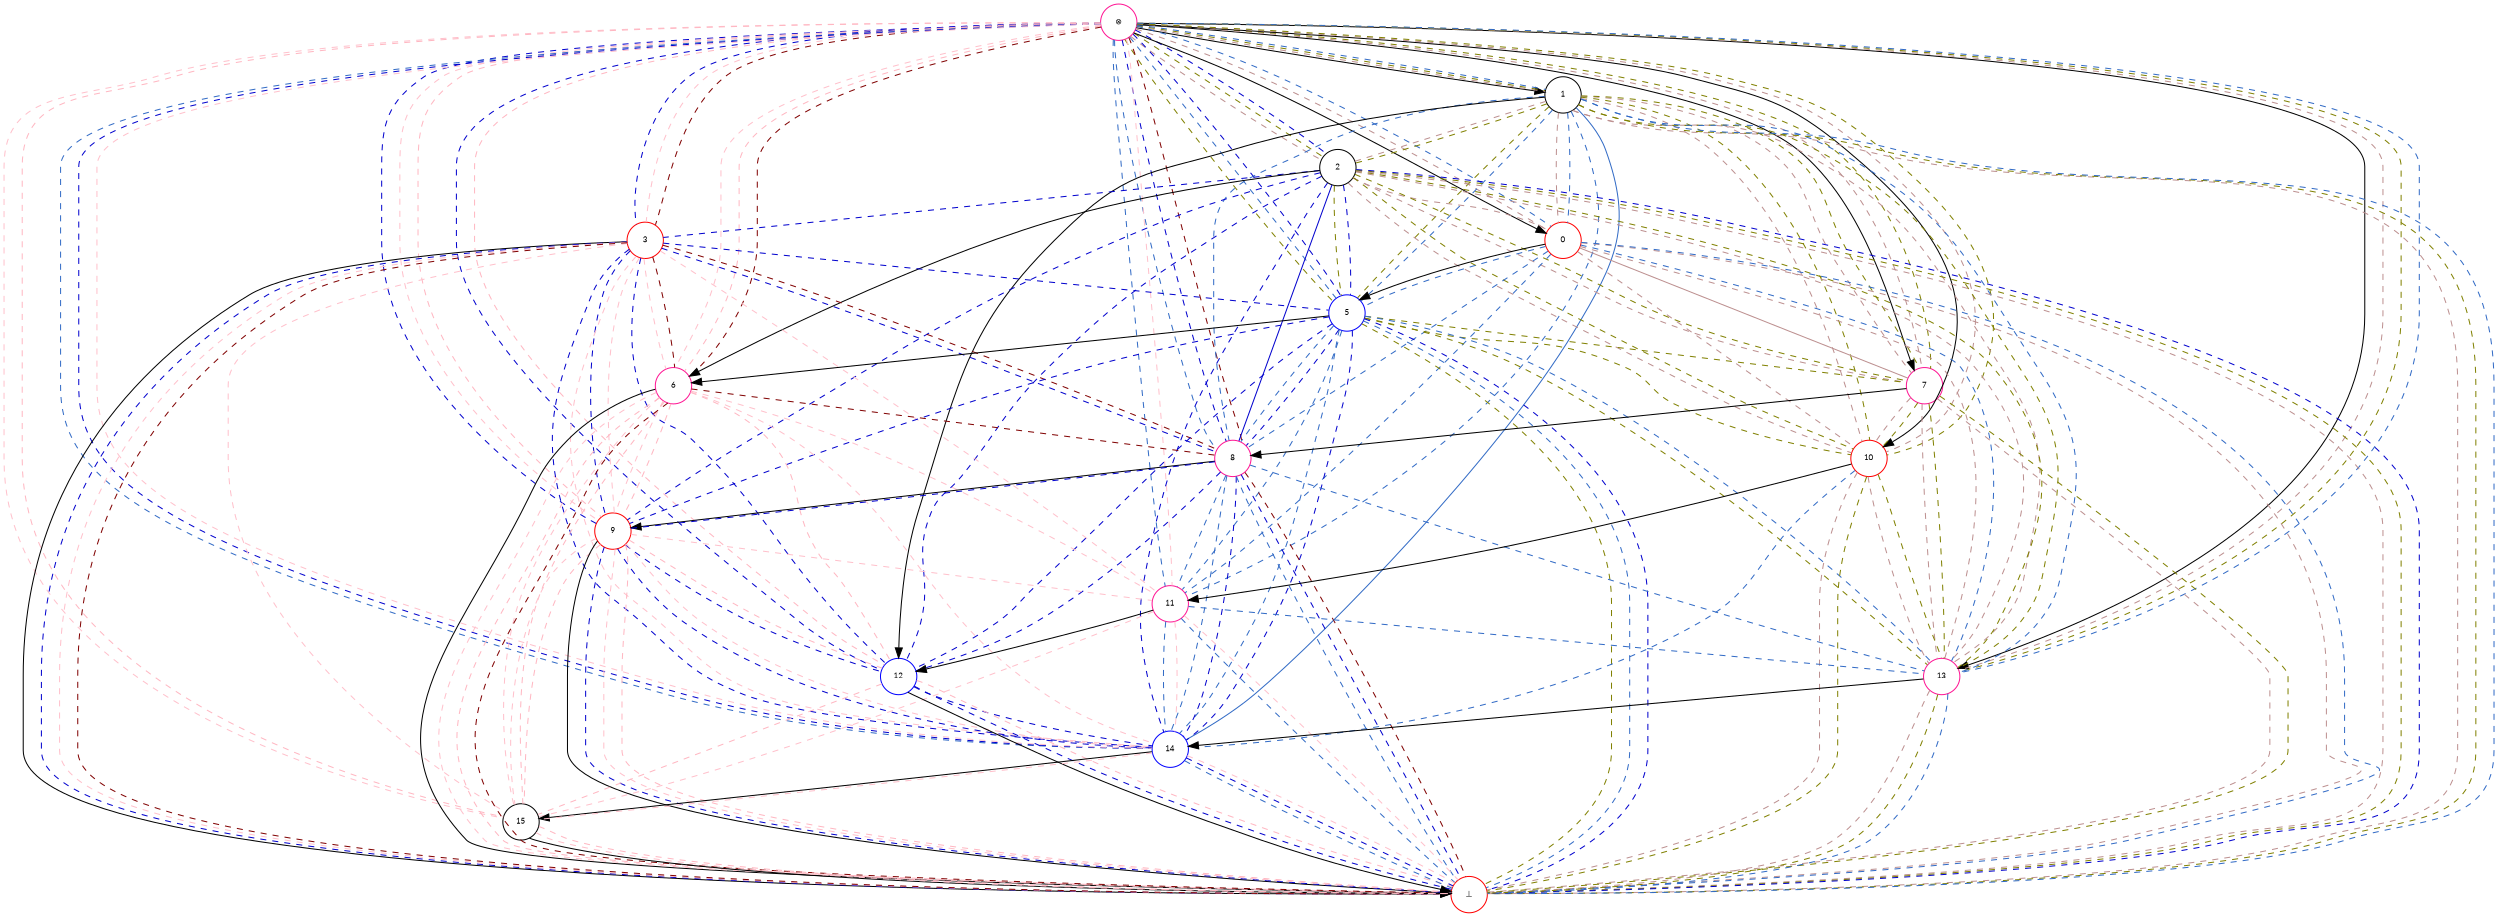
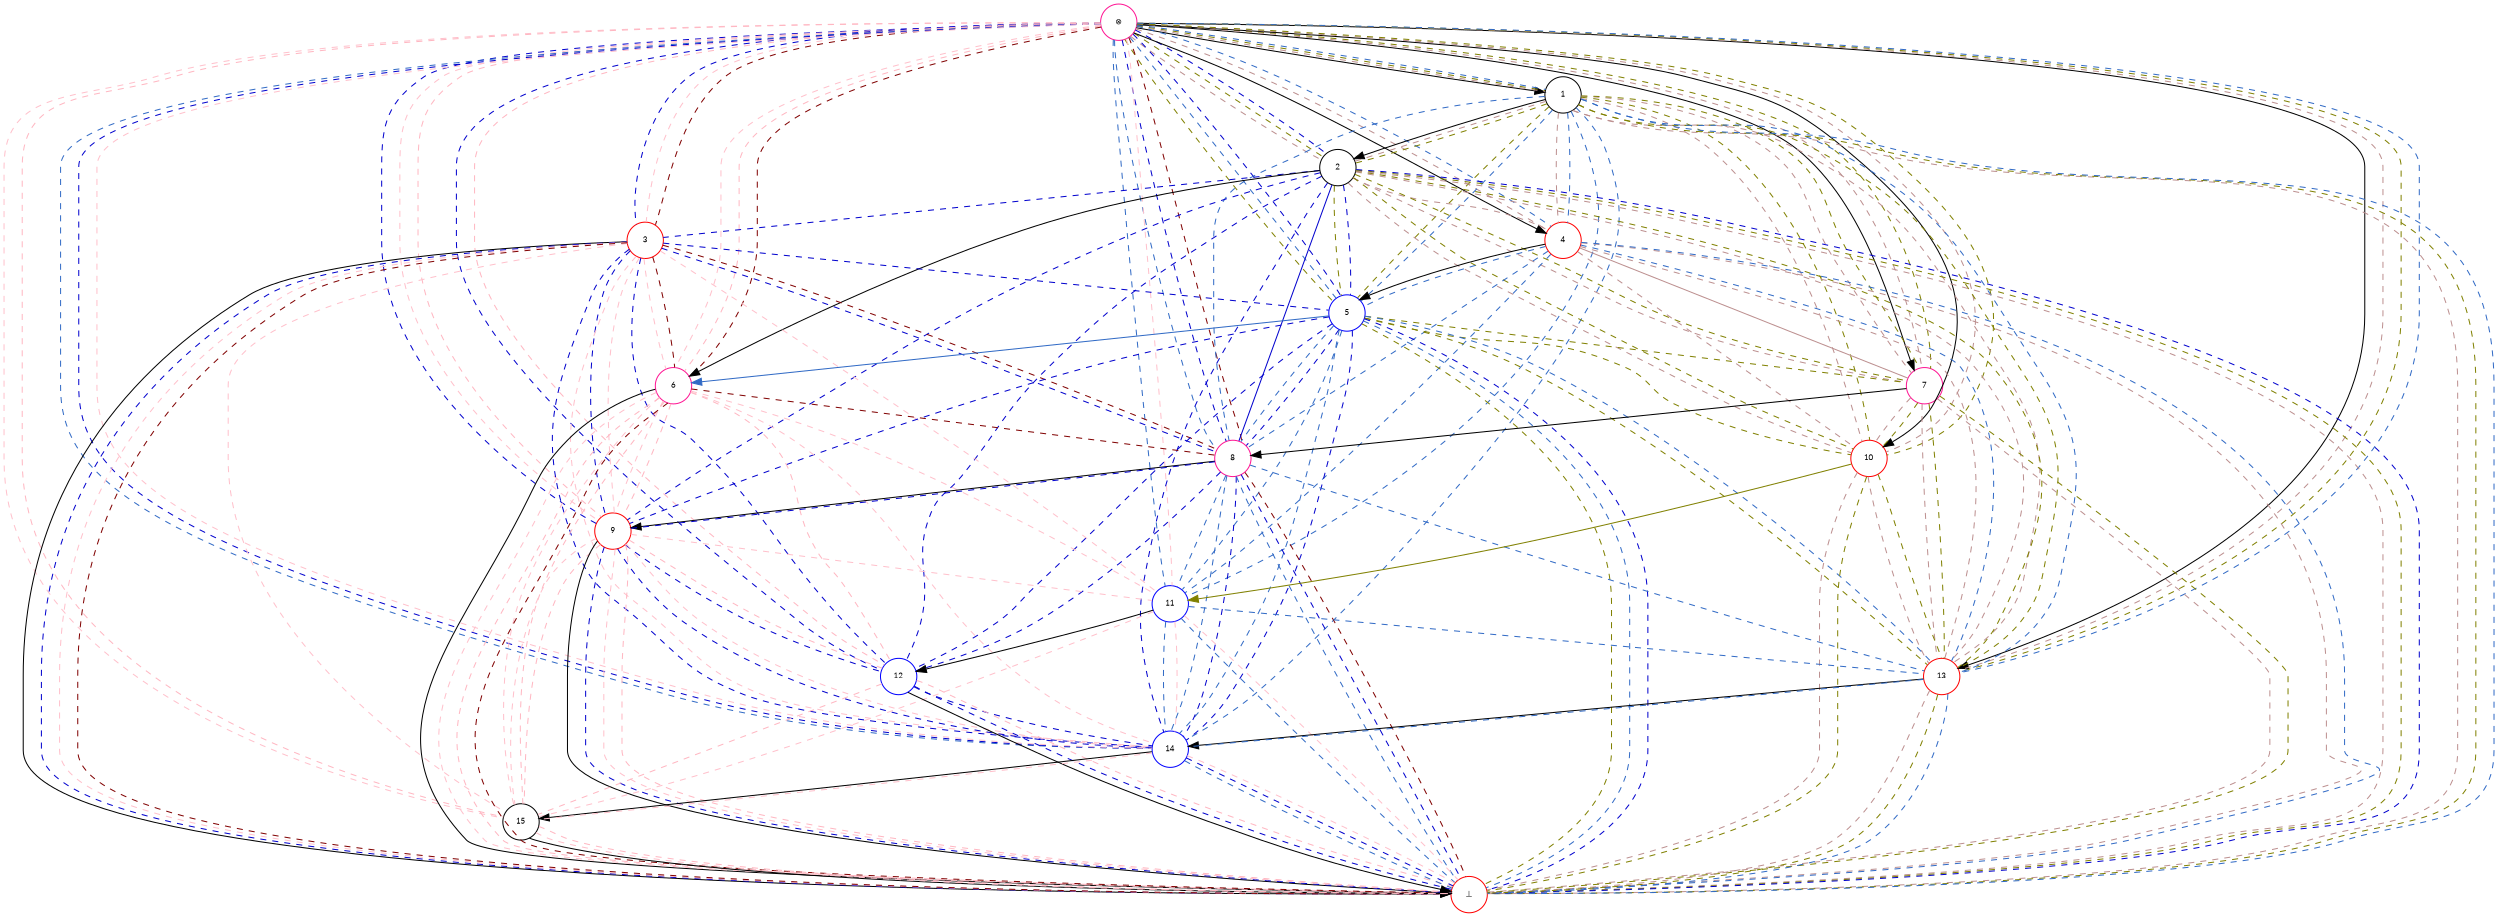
edge "1" -> "12": now "1" -> "2"
node "0": label "0" -> "4"
edge "5" -> "6": color black -> #316ac5ff
edge "1" -- "14": style solid -> dashed
edge "10" -> "11": color black -> #808000ff
node "11": color deeppink -> blue
node "13": color deeppink -> red
edge "10" -- "14": now "13" -- "14"
